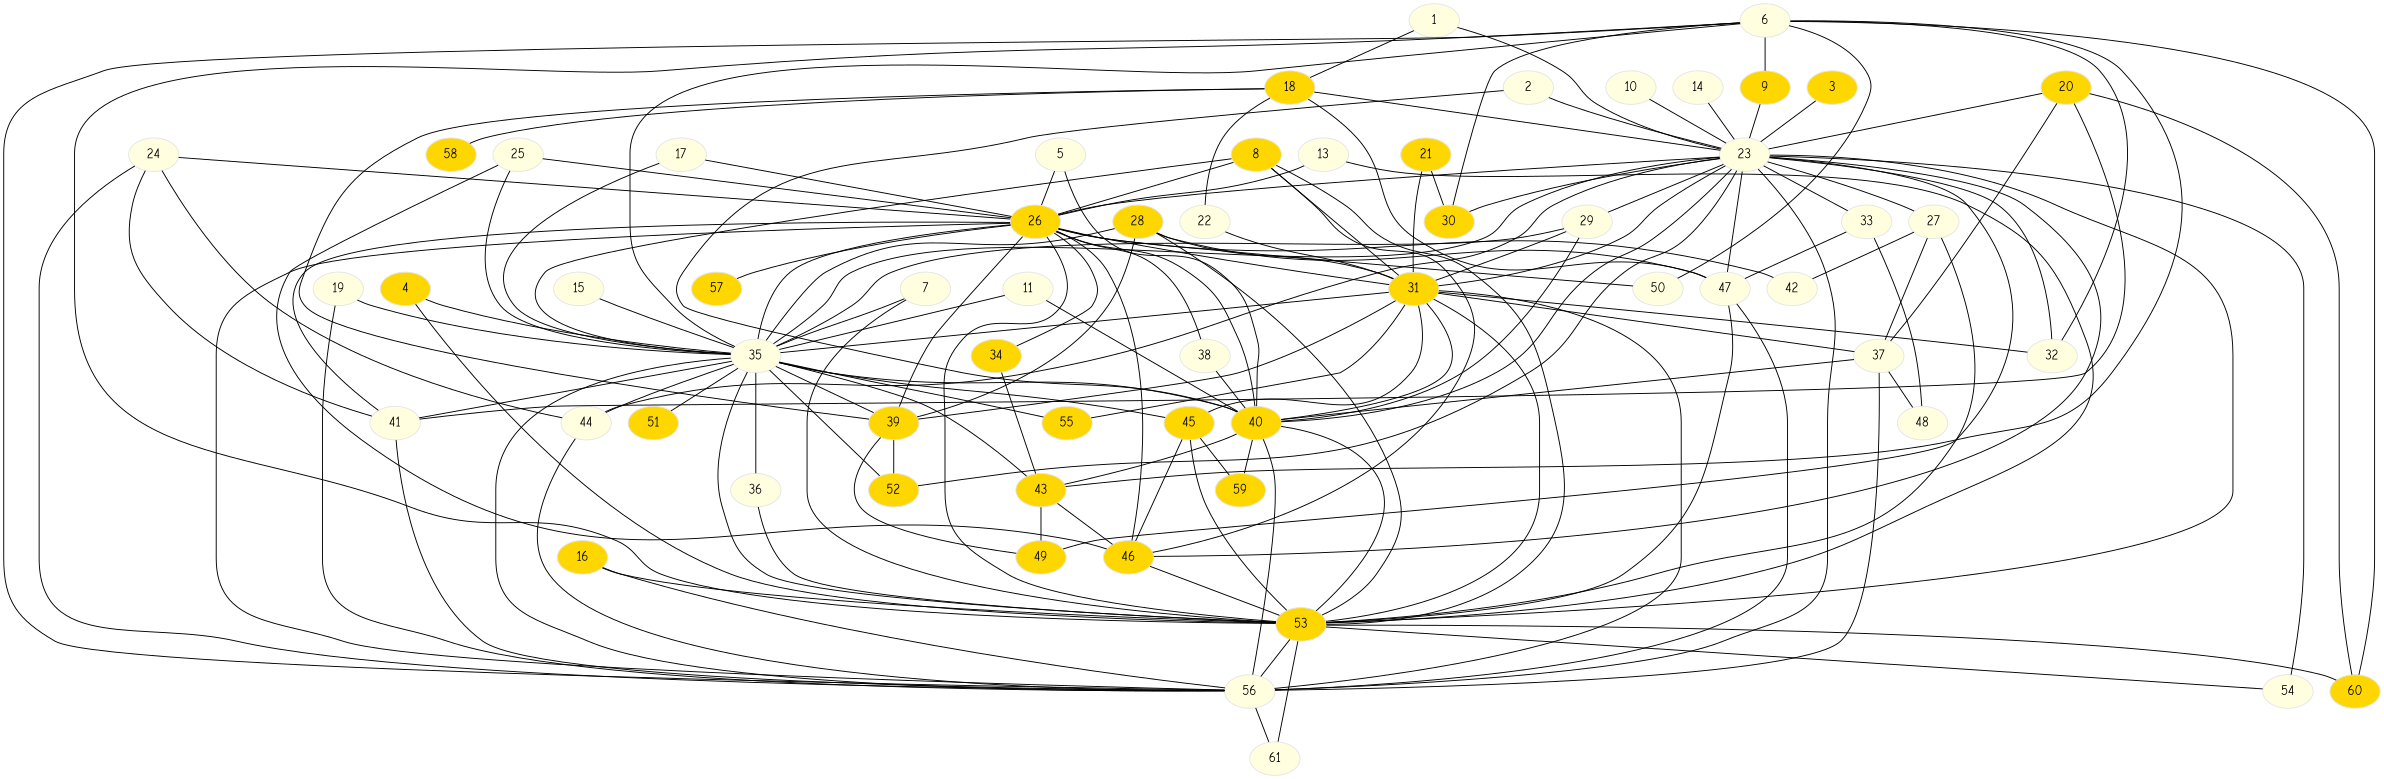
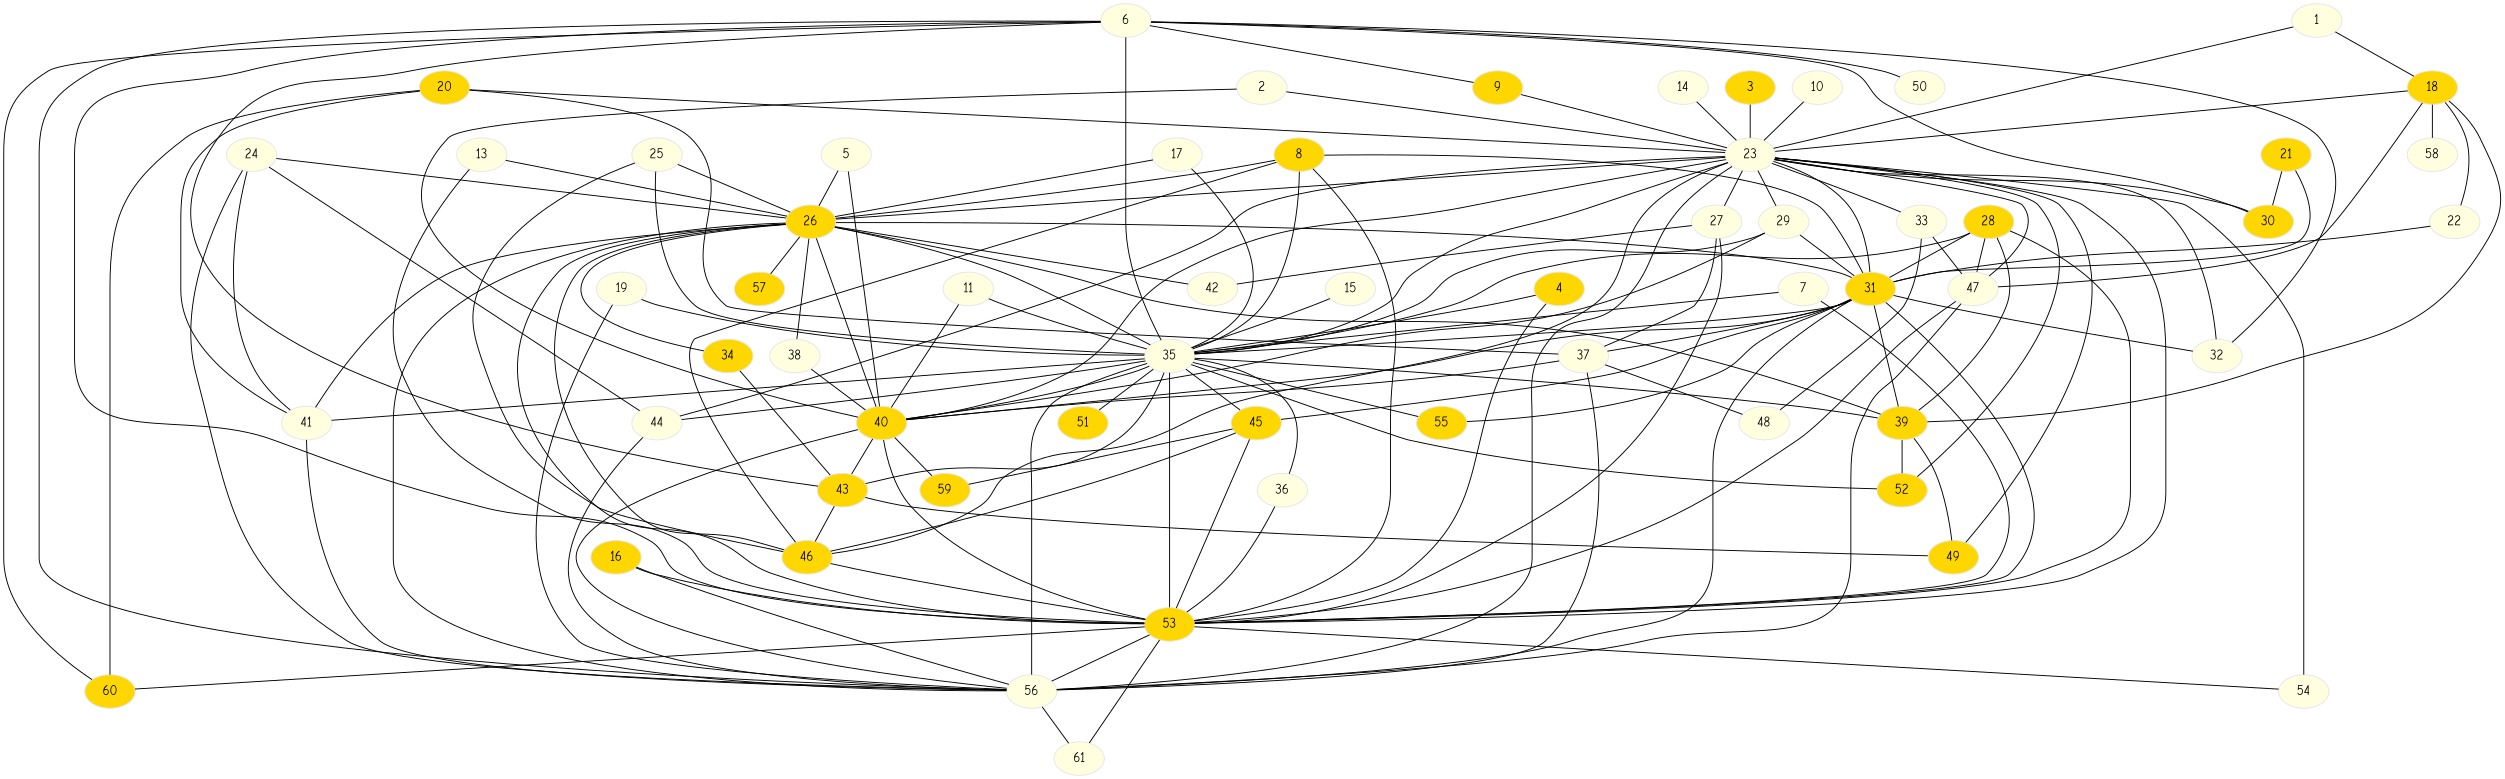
node "58": fillcolor gold -> lightyellow
edge "26" -- "50": removed
